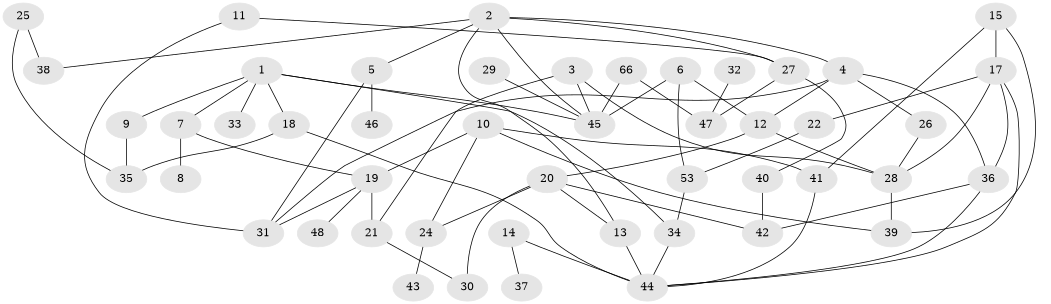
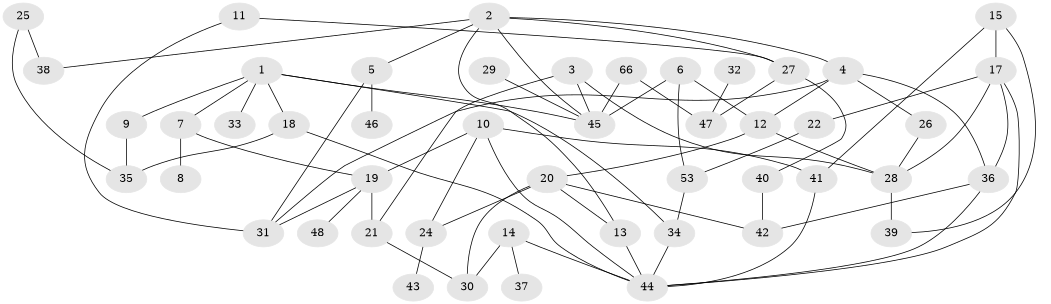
edge "10" -- "39": now "10" -- "44"
edge "14" -- "30": added
